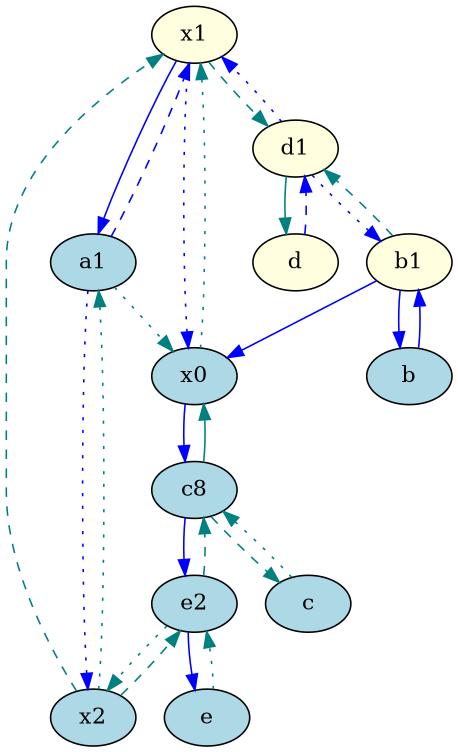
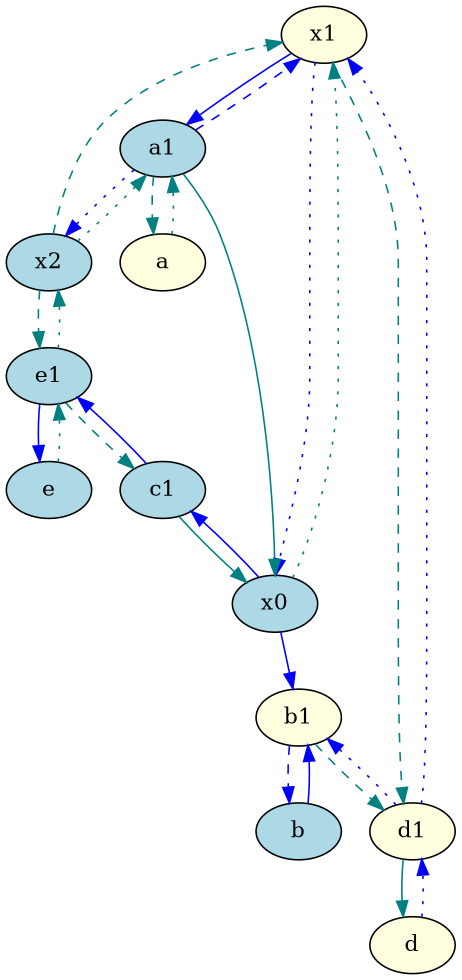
edge "d" -> "d1": style dashed -> dotted
node "a": added
edge "b1" -> "b": style solid -> dashed
edge "a1" -> "x0": style dotted -> solid
edge "b1" -> "x0": reversed
node "c8": label "c8" -> "c1"
node "e2": label "e2" -> "e1"
node "c": removed
